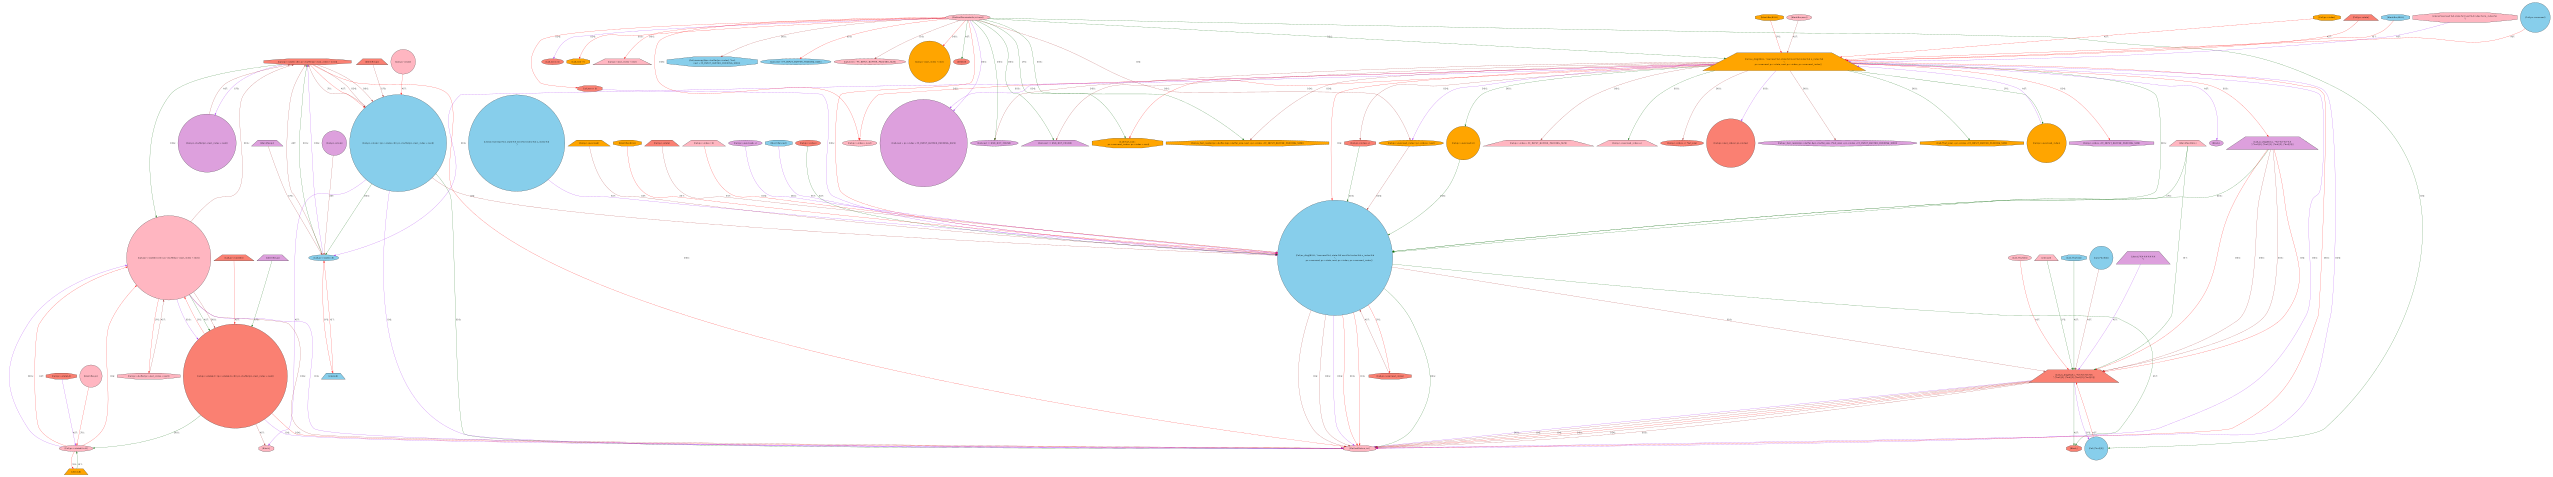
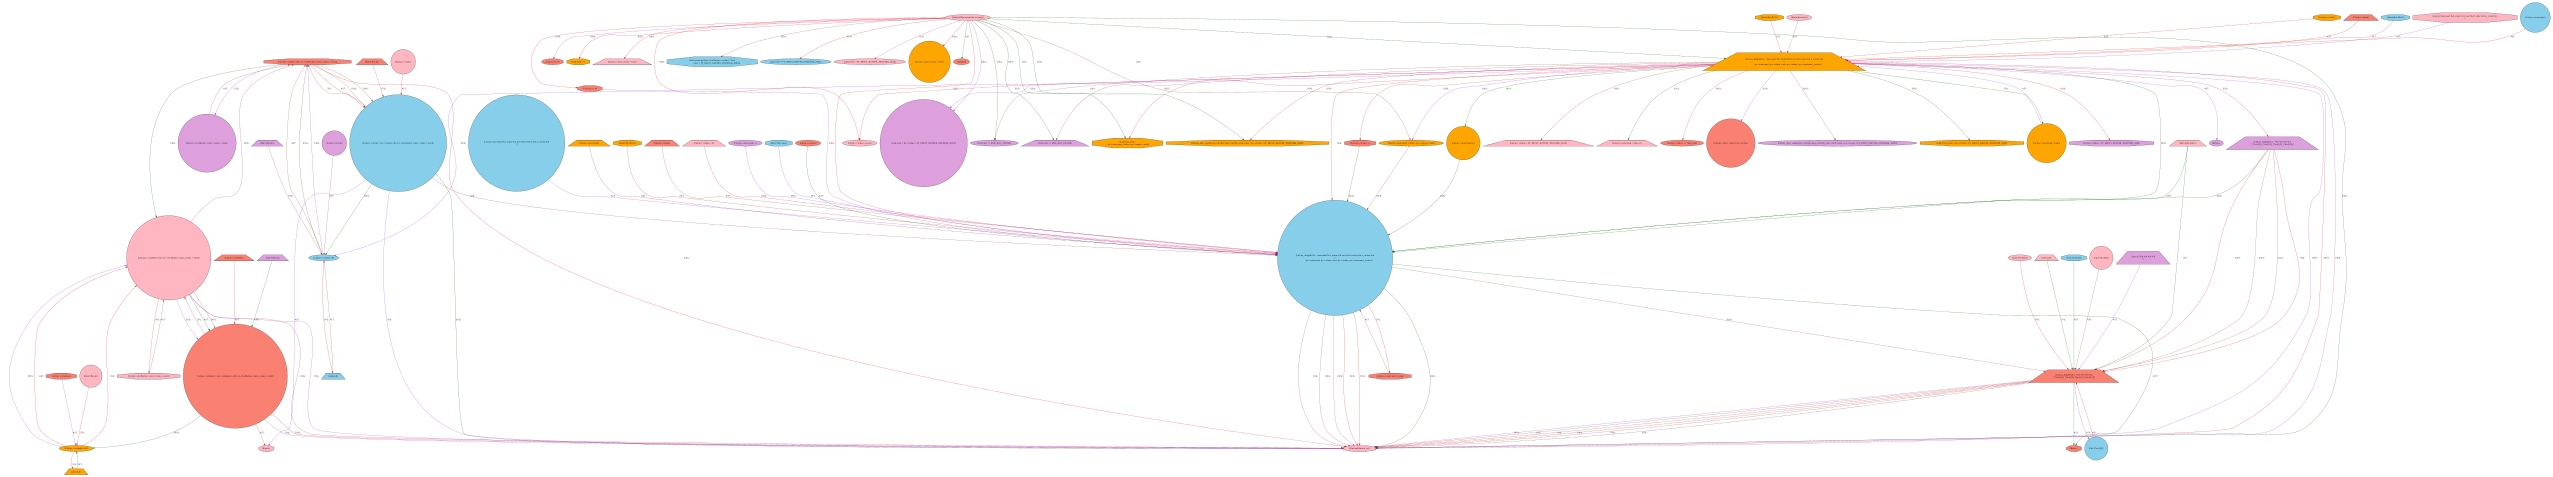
edge "(MethodParameterIn,int next)" -> "(Call,(*buf)[3])": now "(MethodParameterIn,int next)" -> "(MethodReturn,int)"
edge "(MethodParameterIn,int next)" -> "(Call,next > -FF_INPUT_BUFFER_PADDING_SIZE)": color brown -> purple
node "(Call,(*buf)[2])": fillcolor skyblue -> lightpink
node "(Call,pc->state64<<8)": fillcolor lightpink -> orange
